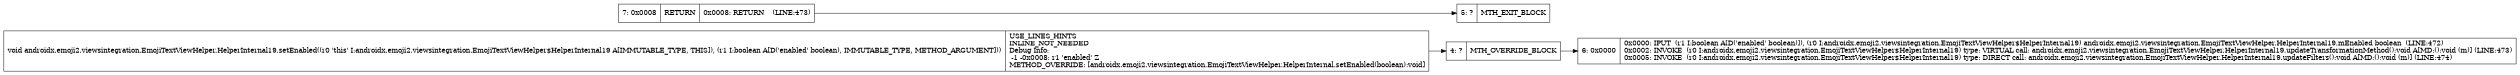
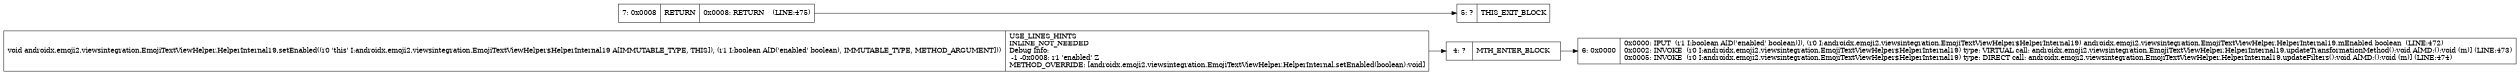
node "7: 0x0008": text "0x0008: RETURN    (LINE:473)" -> "0x0008: RETURN    (LINE:475)"
node "5: ?": text "MTH_EXIT_BLOCK" -> "THIS_EXIT_BLOCK"
node "4: ?": text "MTH_OVERRIDE_BLOCK" -> "MTH_ENTER_BLOCK"
